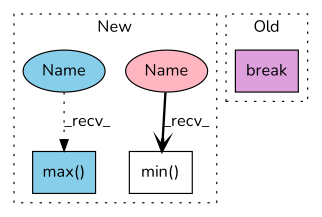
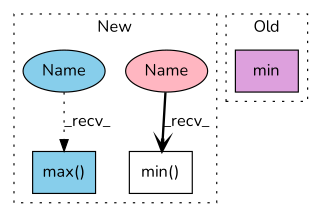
node "break": label "break" -> "min"
